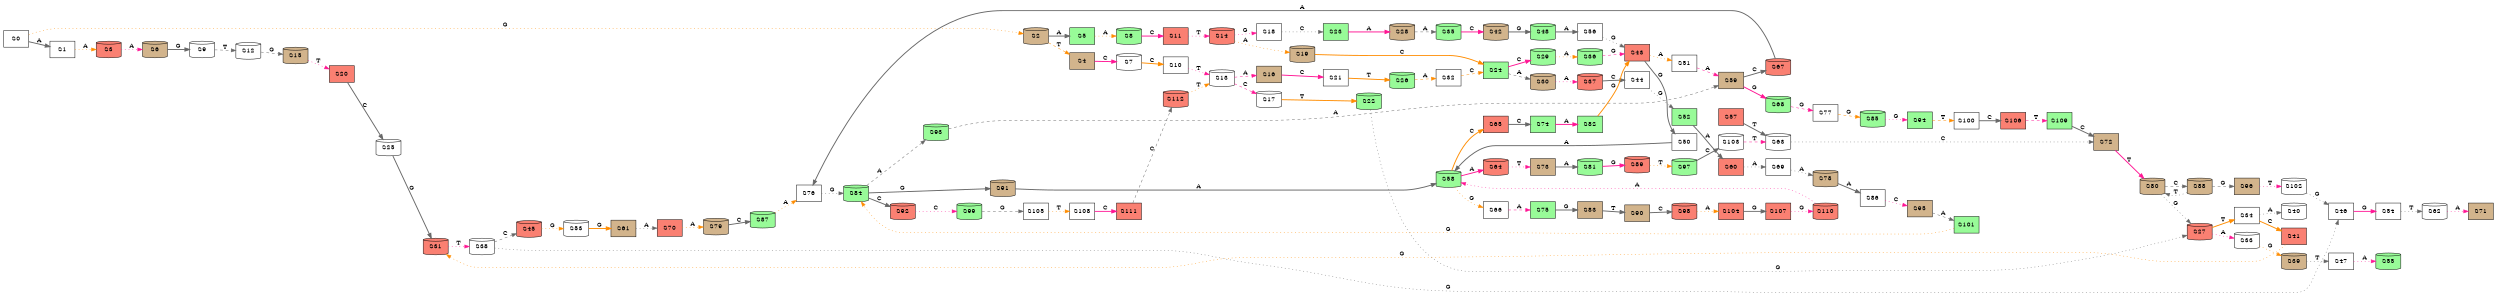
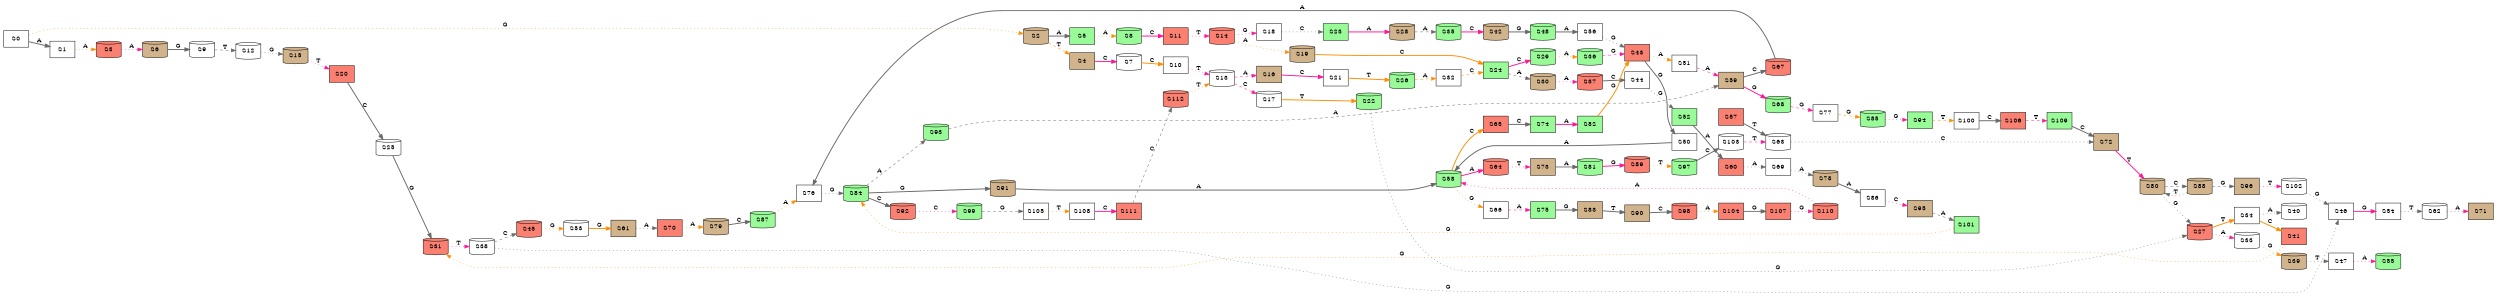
edge "S12" -> "S15": style dashed -> dotted
